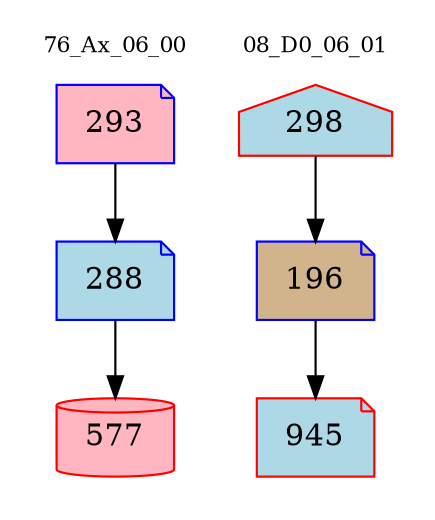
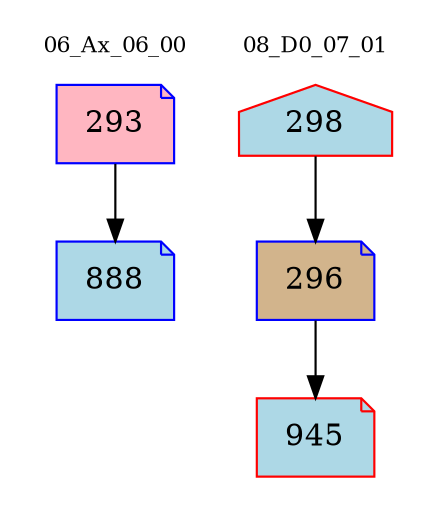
cluster "76_Ax_06_00": label "76_Ax_06_00" -> "06_Ax_06_00"
cluster "08_D0_06_01": label "08_D0_06_01" -> "08_D0_07_01"
node "288": label "288" -> "888"
node "196": label "196" -> "296"
node "577": removed
